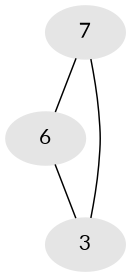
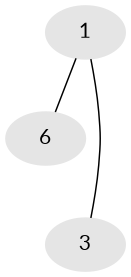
node "7": label "7" -> "1"
edge "6" -- "3": removed
